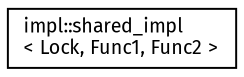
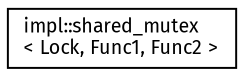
node "impl::shared_impl < Lock, Func1, Func2 >": label "impl::shared_impl < Lock, Func1, Func2 >" -> "impl::shared_mutex < Lock, Func1, Func2 >"
